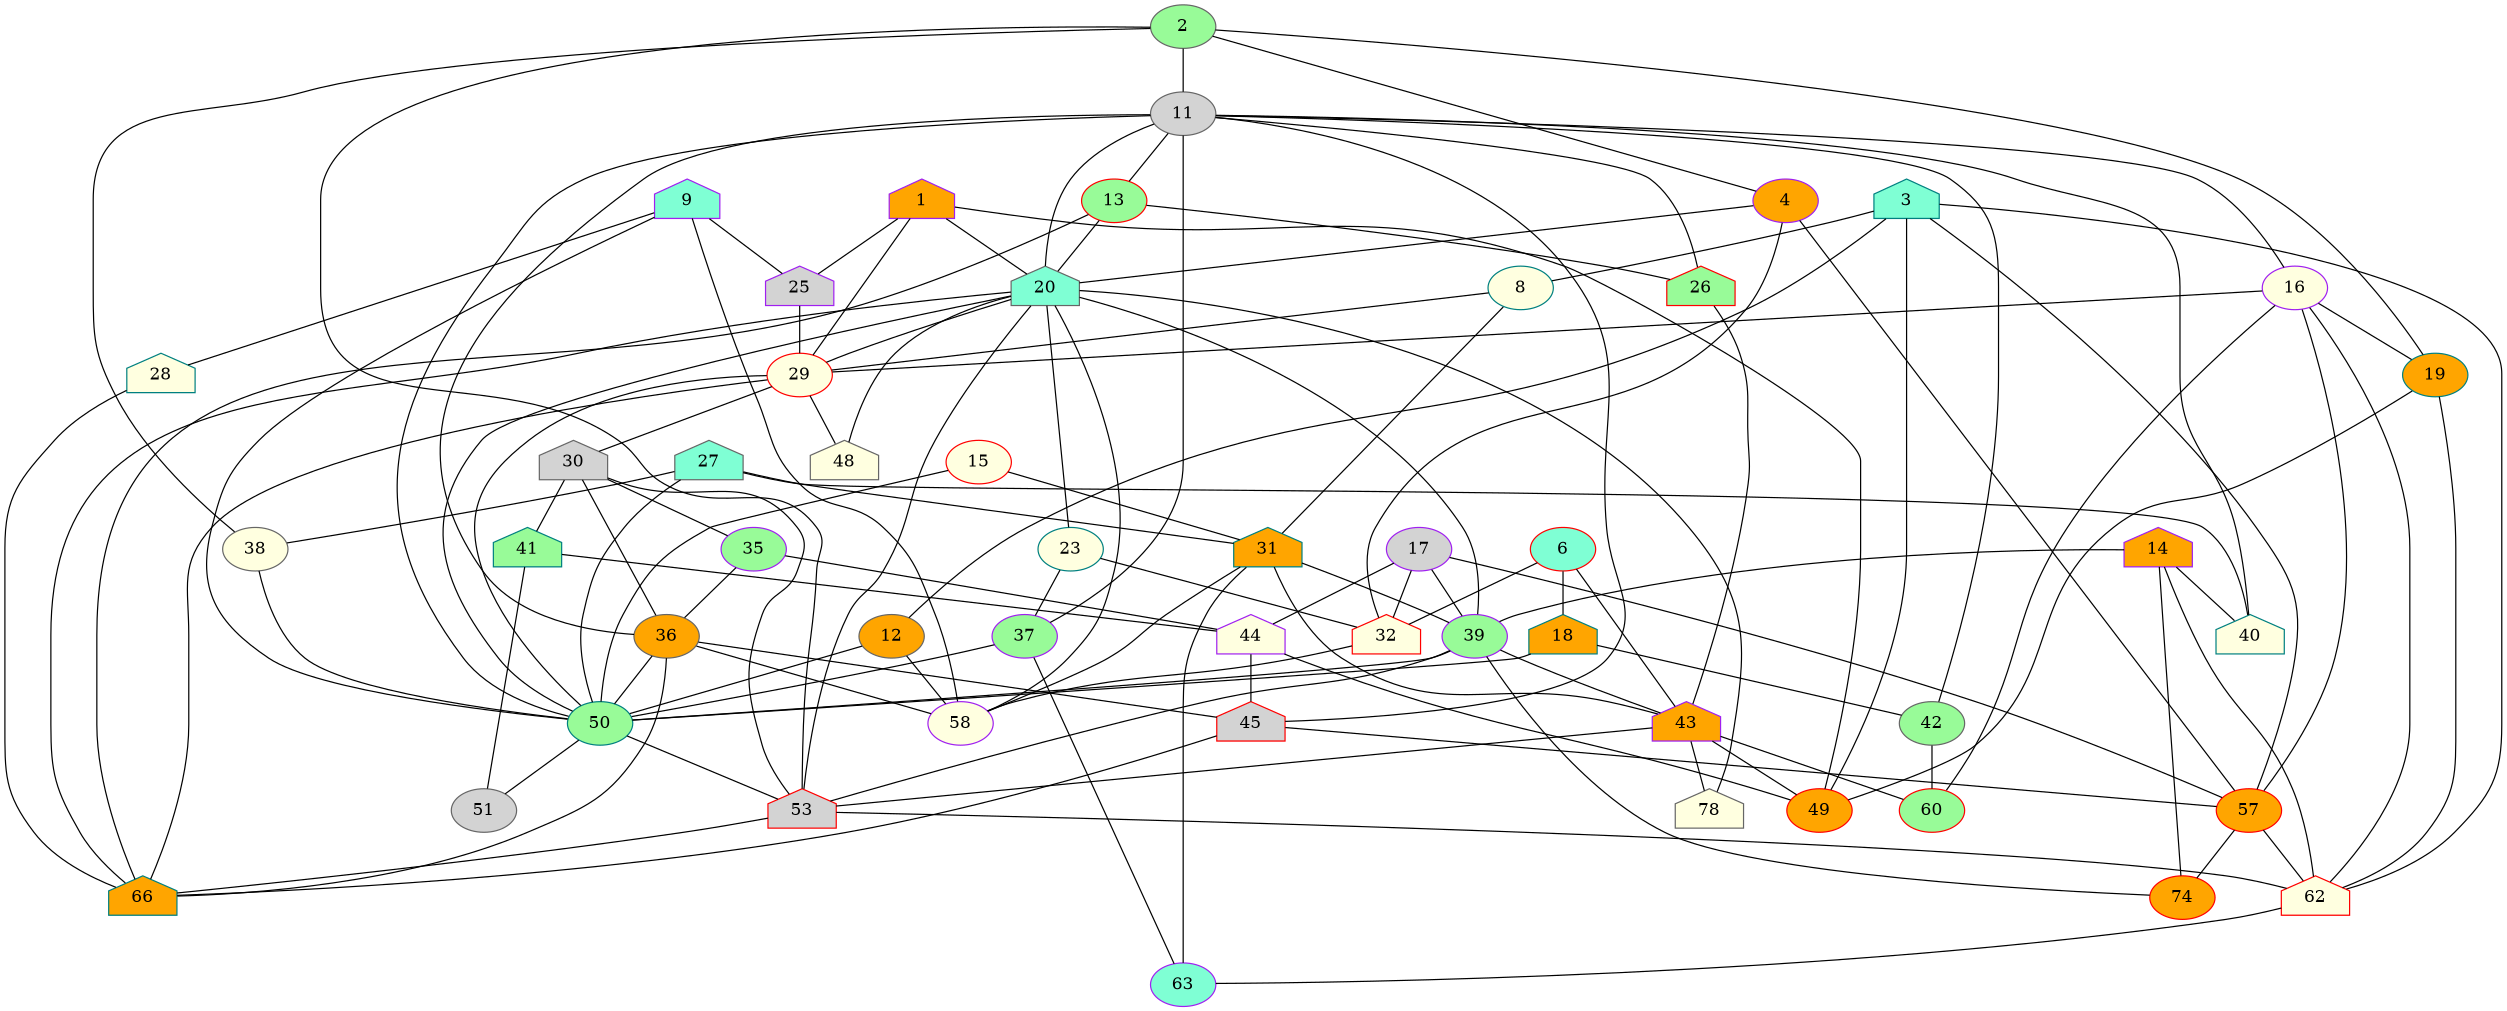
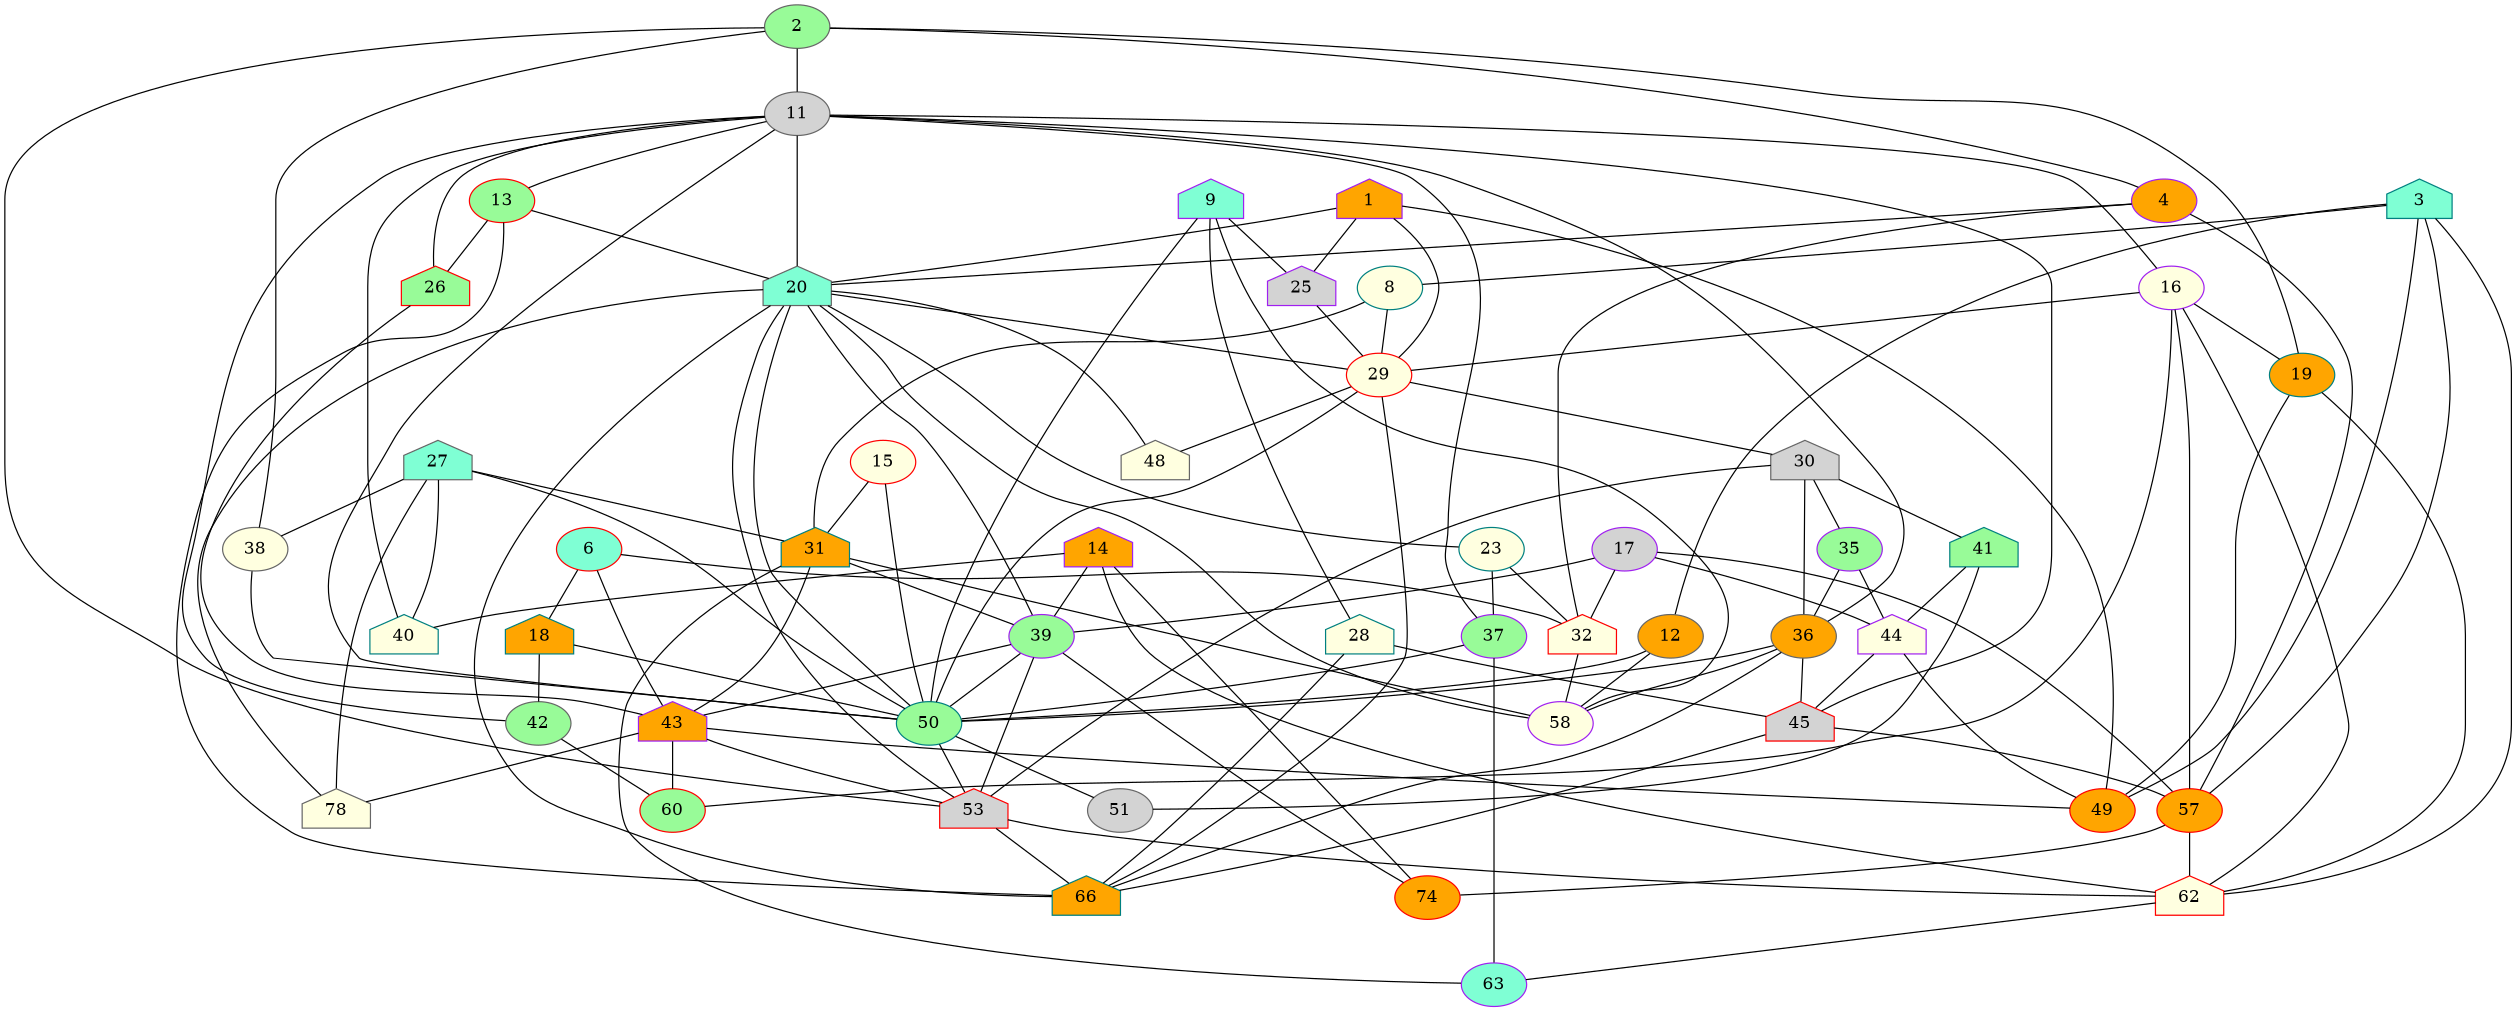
edge "27" -- "78": added
edge "28" -- "45": added
